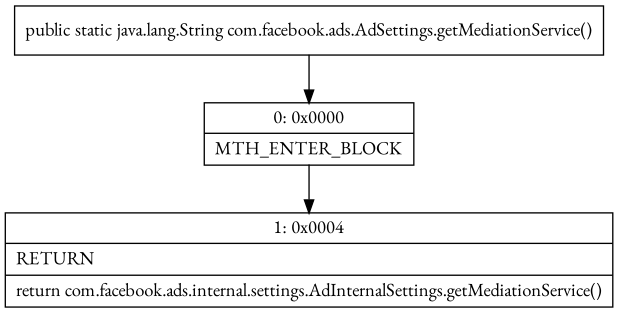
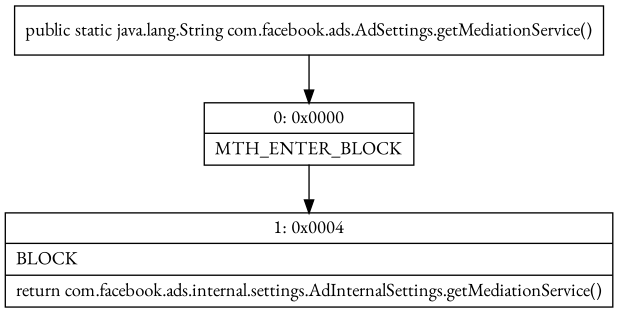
node "1: 0x0004": text "RETURN" -> "BLOCK"
